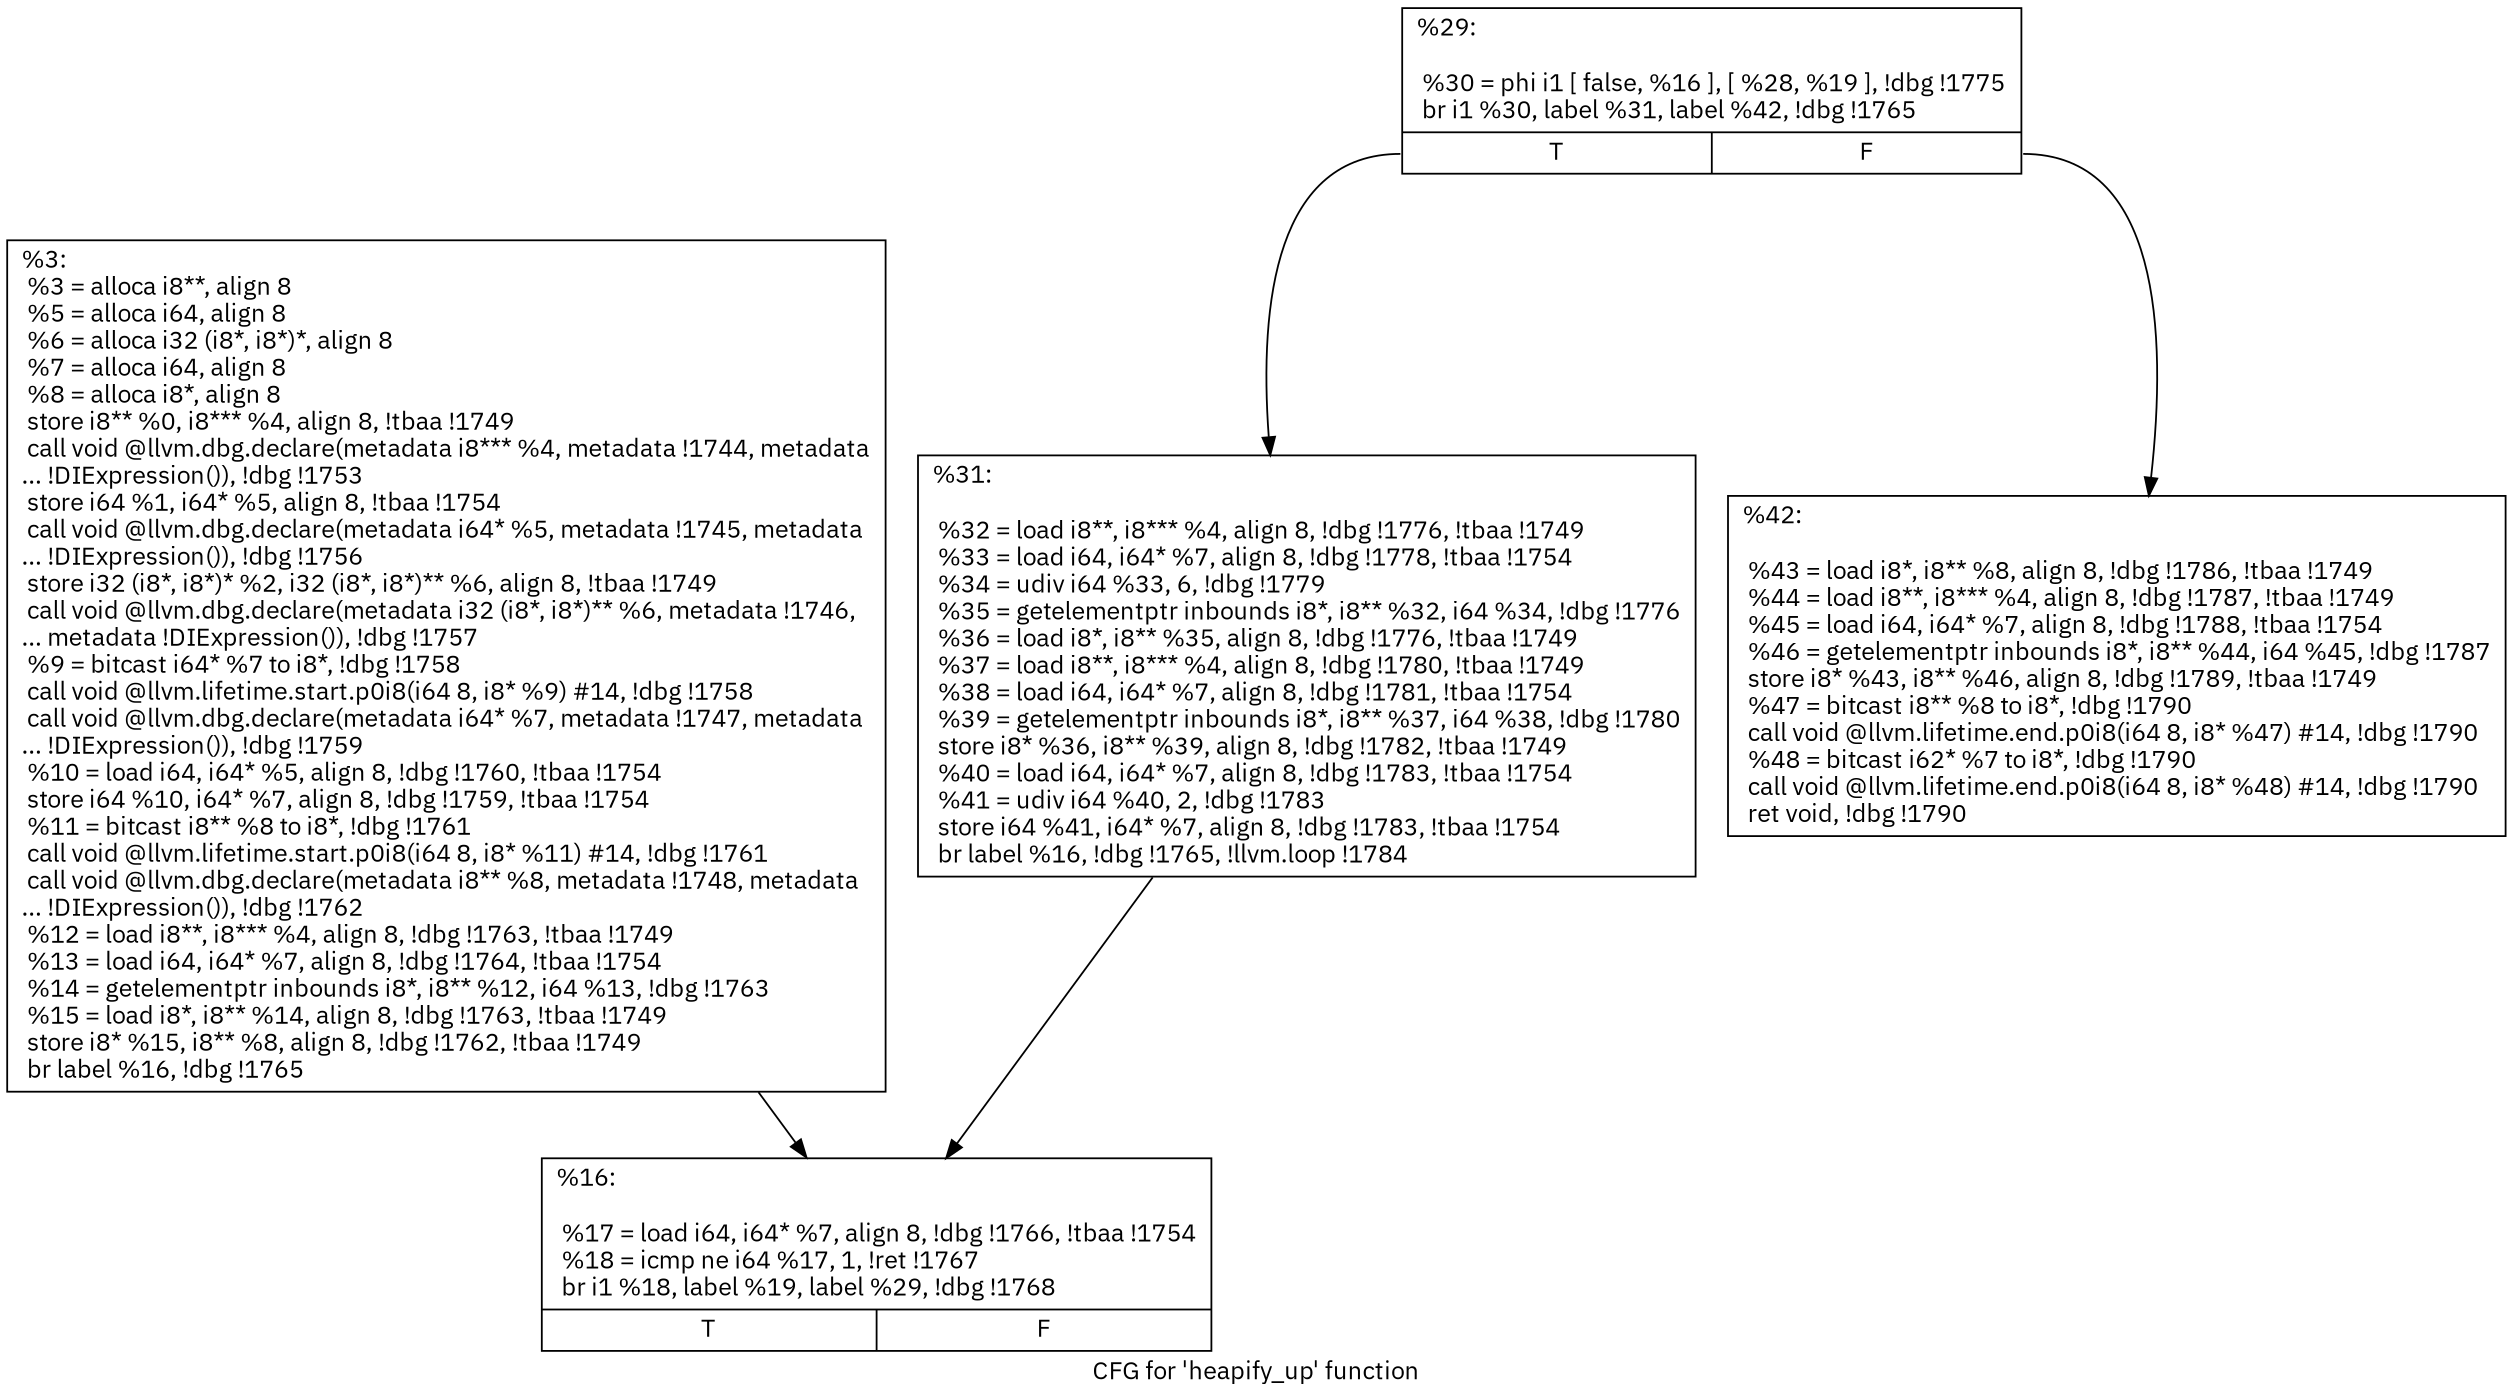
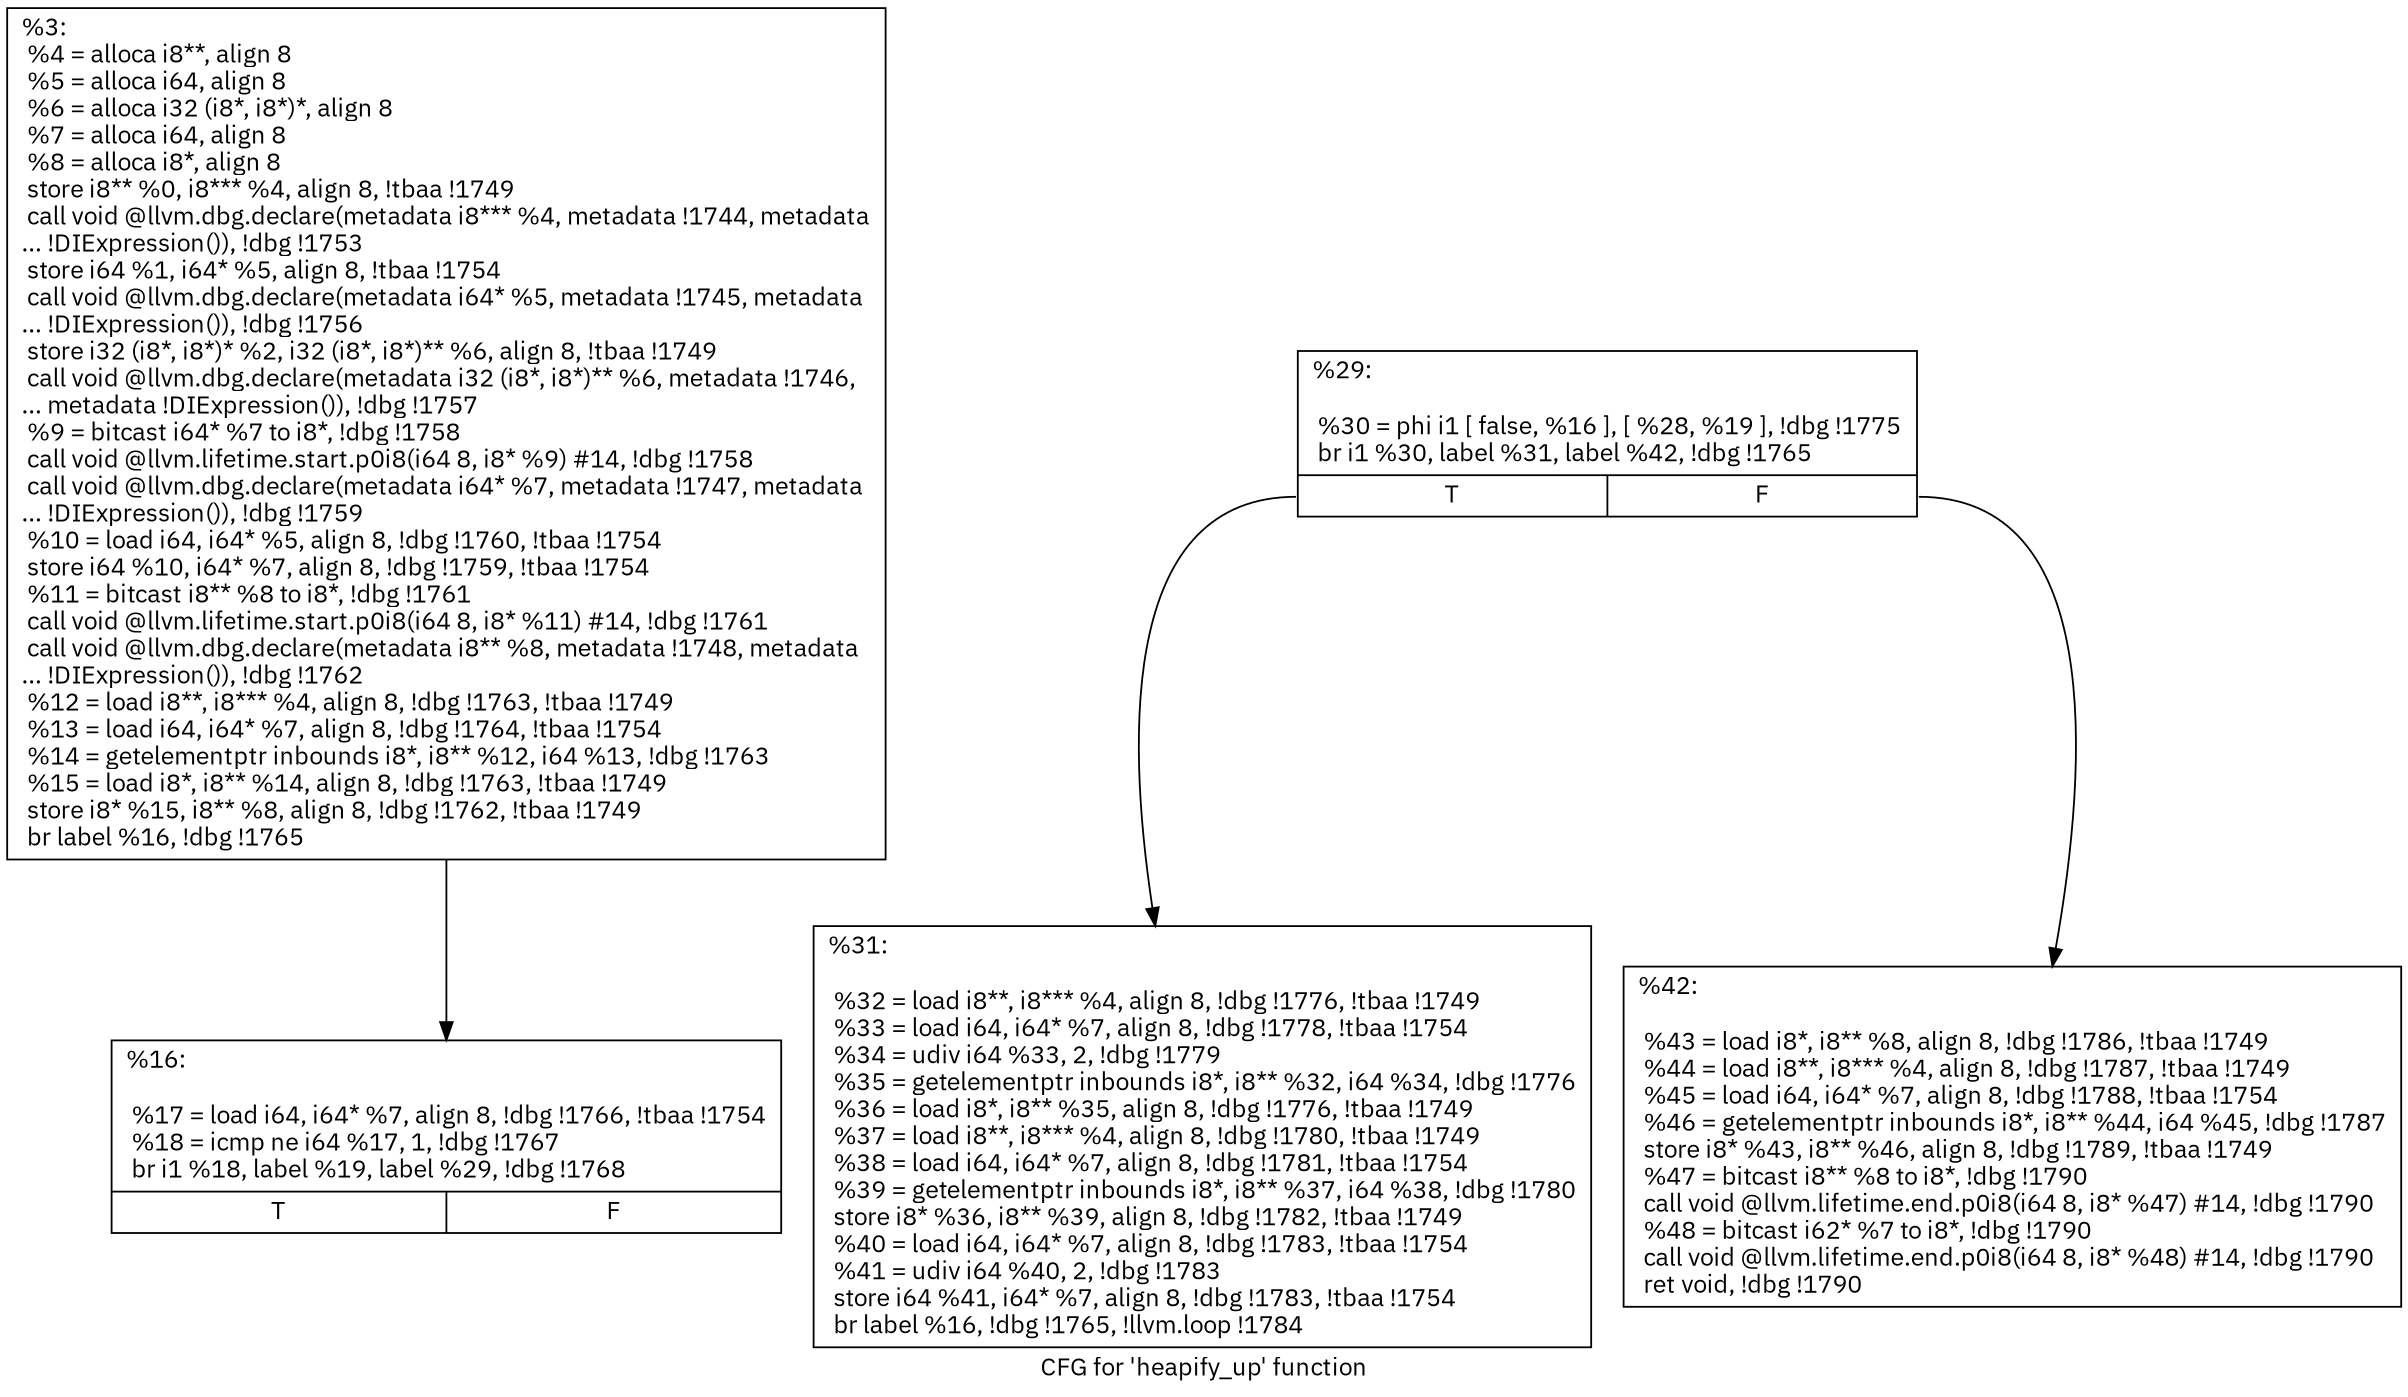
node "%3:": text "%3 = alloca i8**, align 8" -> "%4 = alloca i8**, align 8"
node "%31:": text "%34 = udiv i64 %33, 6, !dbg !1779" -> "%34 = udiv i64 %33, 2, !dbg !1779"
edge "%31:" -> "%16:": removed
node "%16:": text "%18 = icmp ne i64 %17, 1, !ret !1767" -> "%18 = icmp ne i64 %17, 1, !dbg !1767"
